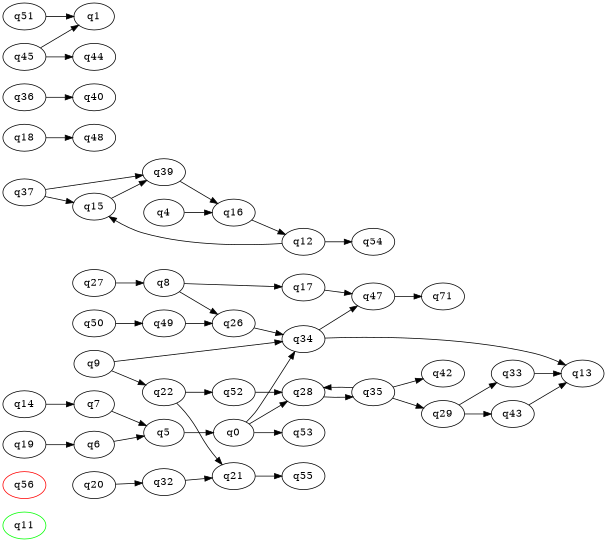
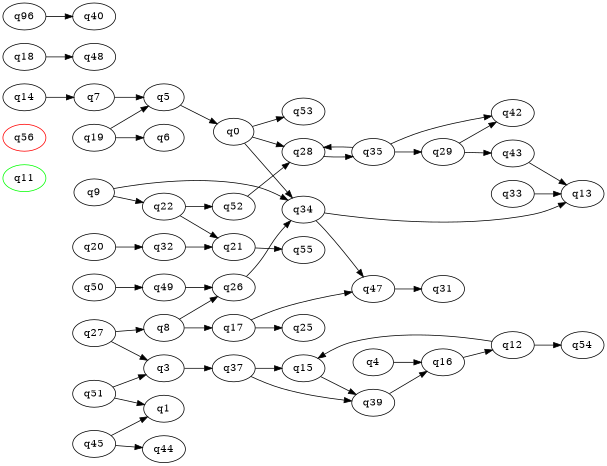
node "q36": label "q36" -> "q96"
node "q71": label "q71" -> "q31"
node "q25": added
node "q3": added
edge "q29" -> "q33": now "q29" -> "q42"
edge "q6" -> "q5": now "q19" -> "q5"
